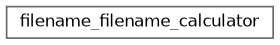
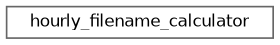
node "filename_filename_calculator": label "filename_filename_calculator" -> "hourly_filename_calculator"
